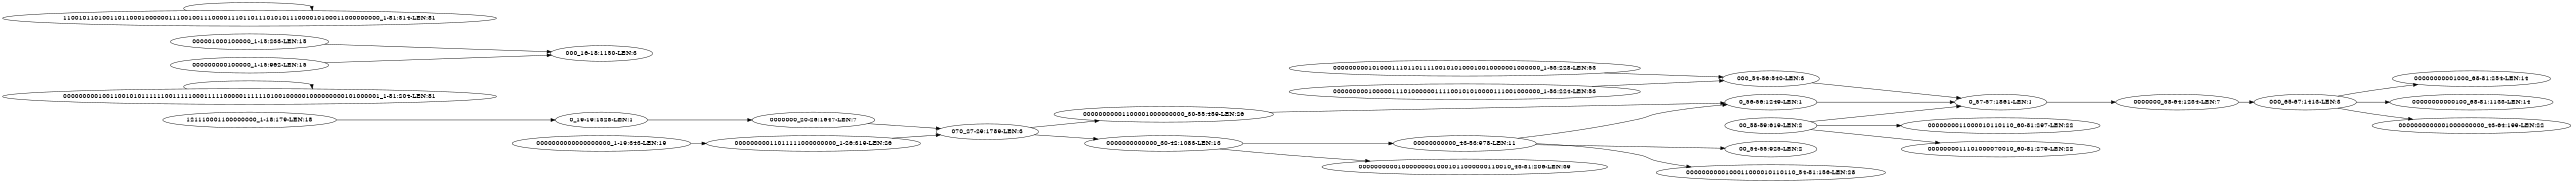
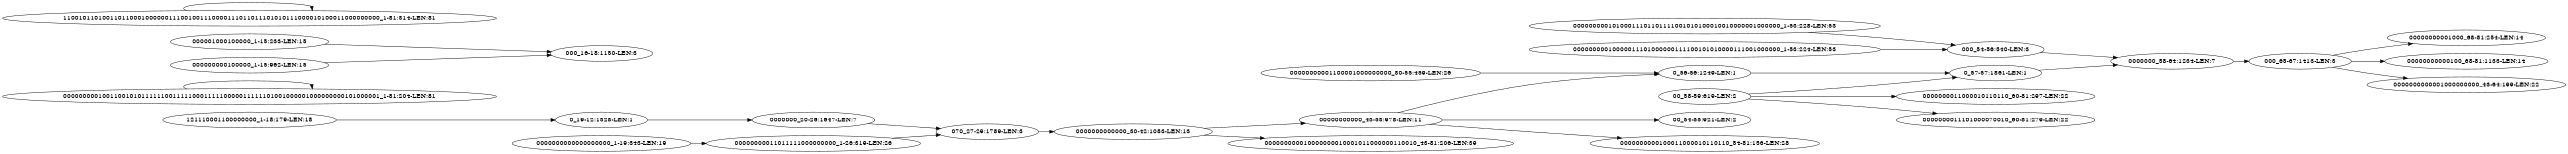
edge "000_54-56:540-LEN:3" -> "0_57-57:1861-LEN:1": now "000_54-56:540-LEN:3" -> "0000000_58-64:1234-LEN:7"
node "0_19-19:1328-LEN:1": label "0_19-19:1328-LEN:1" -> "0_19-12:1328-LEN:1"
edge "070_27-29:1789-LEN:3" -> "00000000001100001000000000_30-55:459-LEN:26": removed
node "00_54-55:925-LEN:2": label "00_54-55:925-LEN:2" -> "00_54-55:921-LEN:2"
